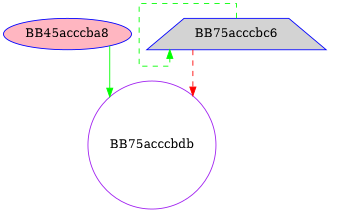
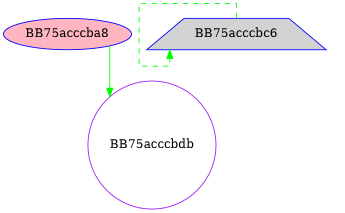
node "BB45acccba8": label "BB45acccba8" -> "BB75acccba8"
edge "BB75acccbc6" -> "BB75acccbdb": removed
